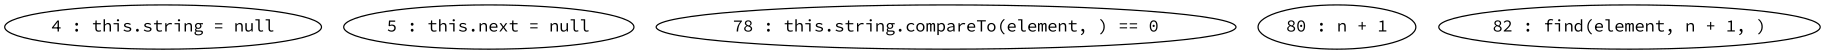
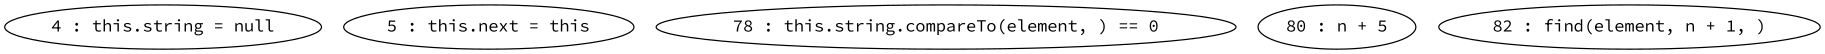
node "5 : this.next = null": label "5 : this.next = null" -> "5 : this.next = this"
node "80 : n + 1": label "80 : n + 1" -> "80 : n + 5"
